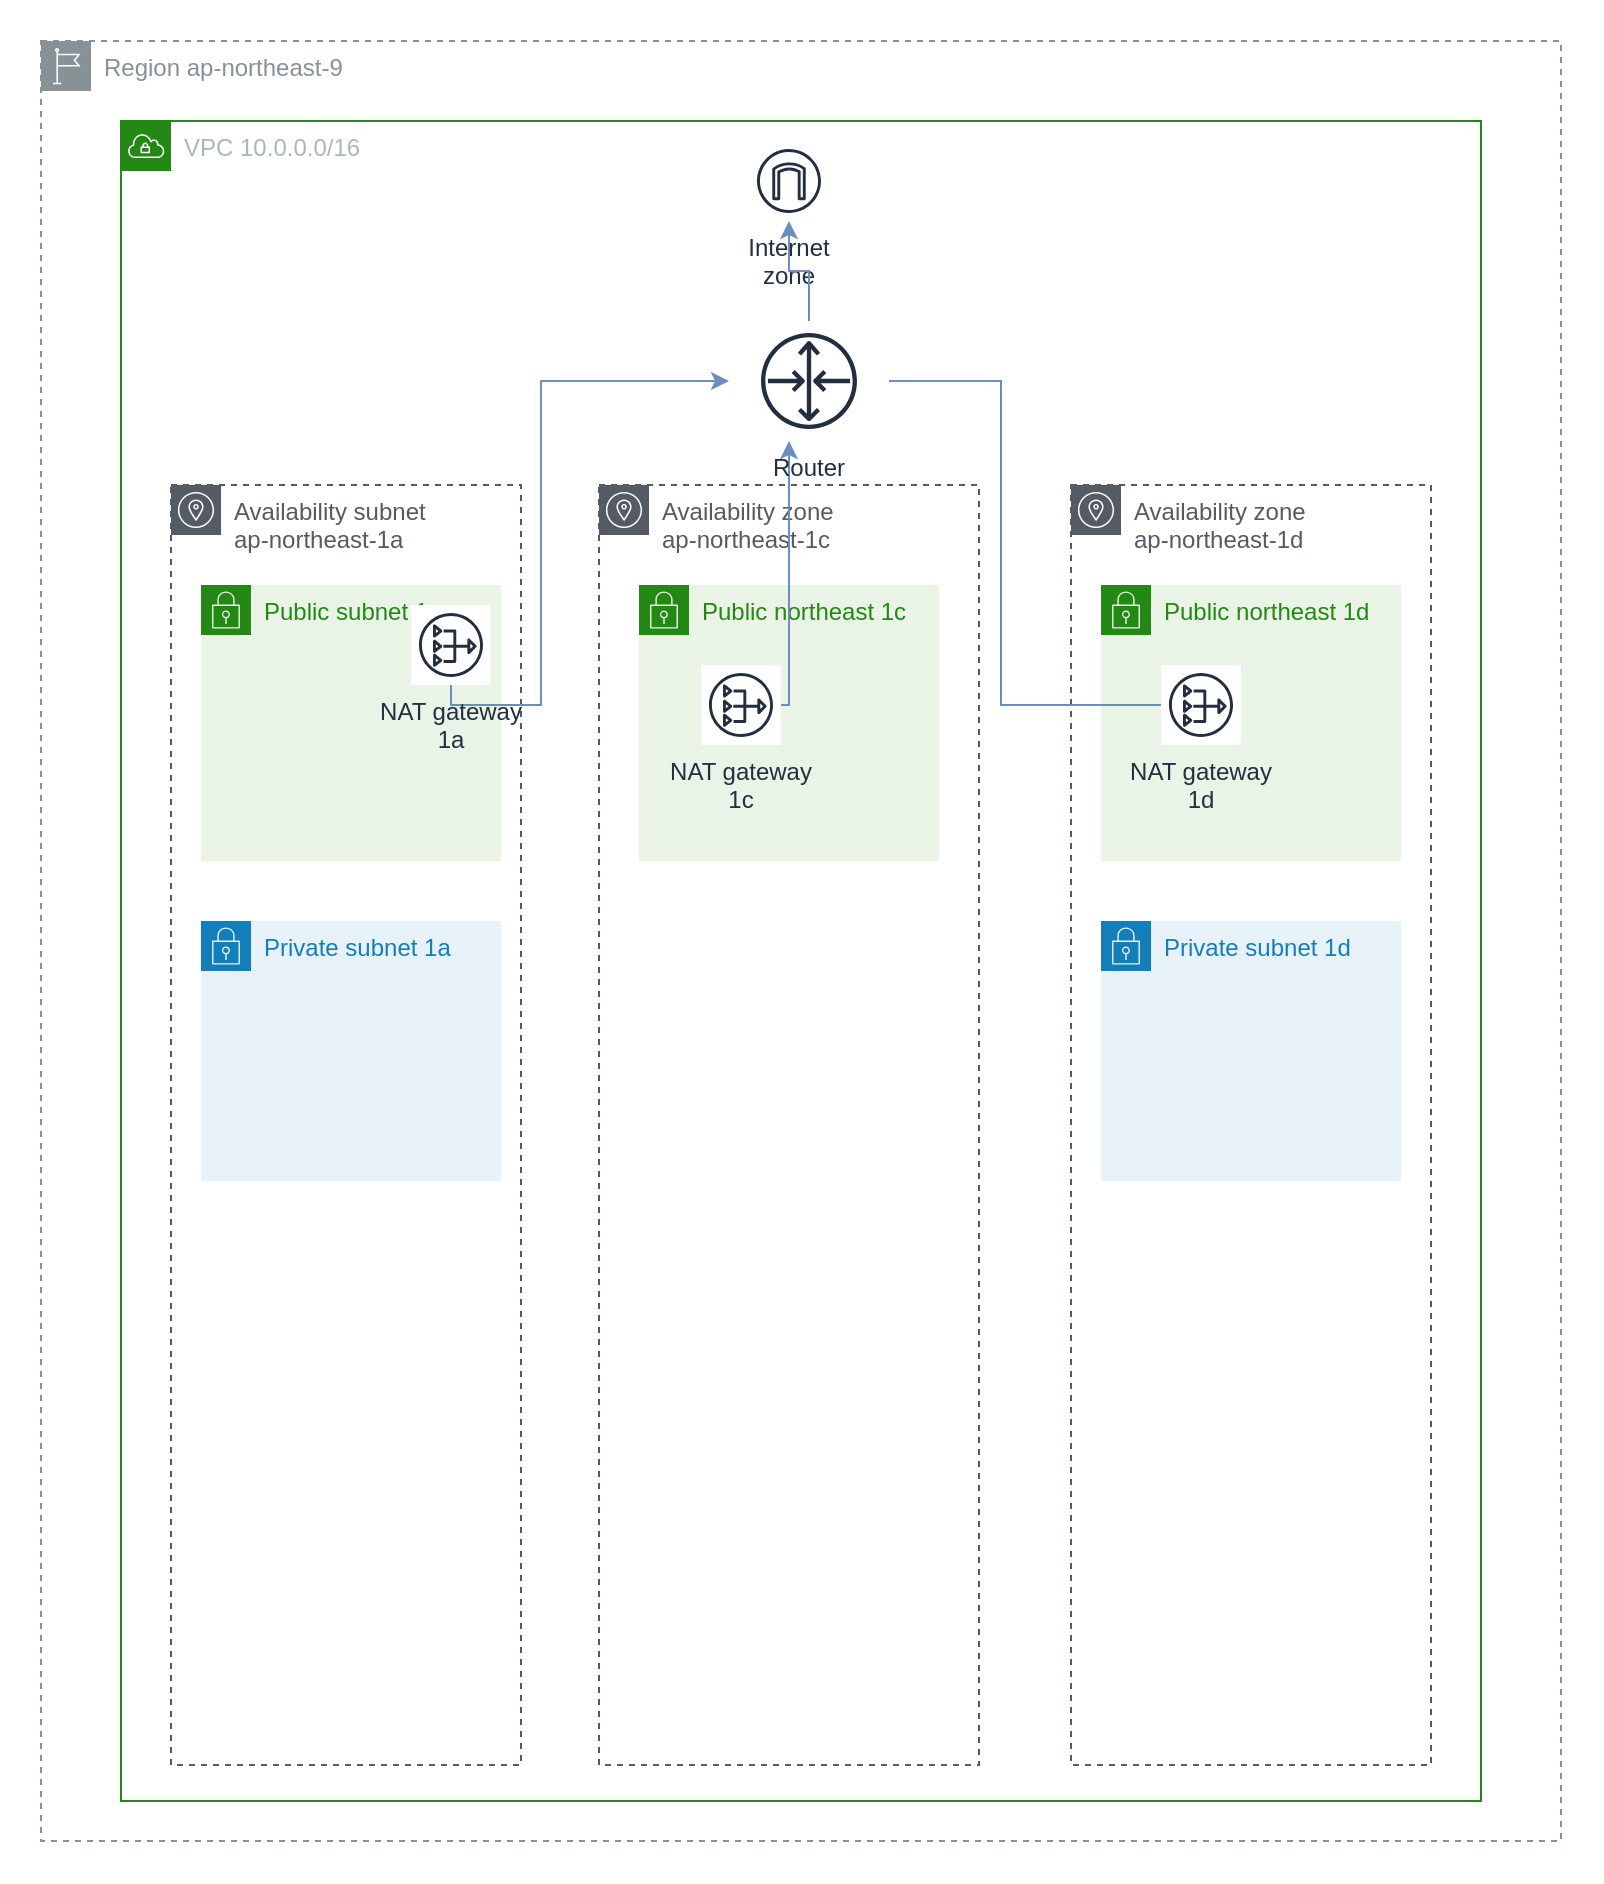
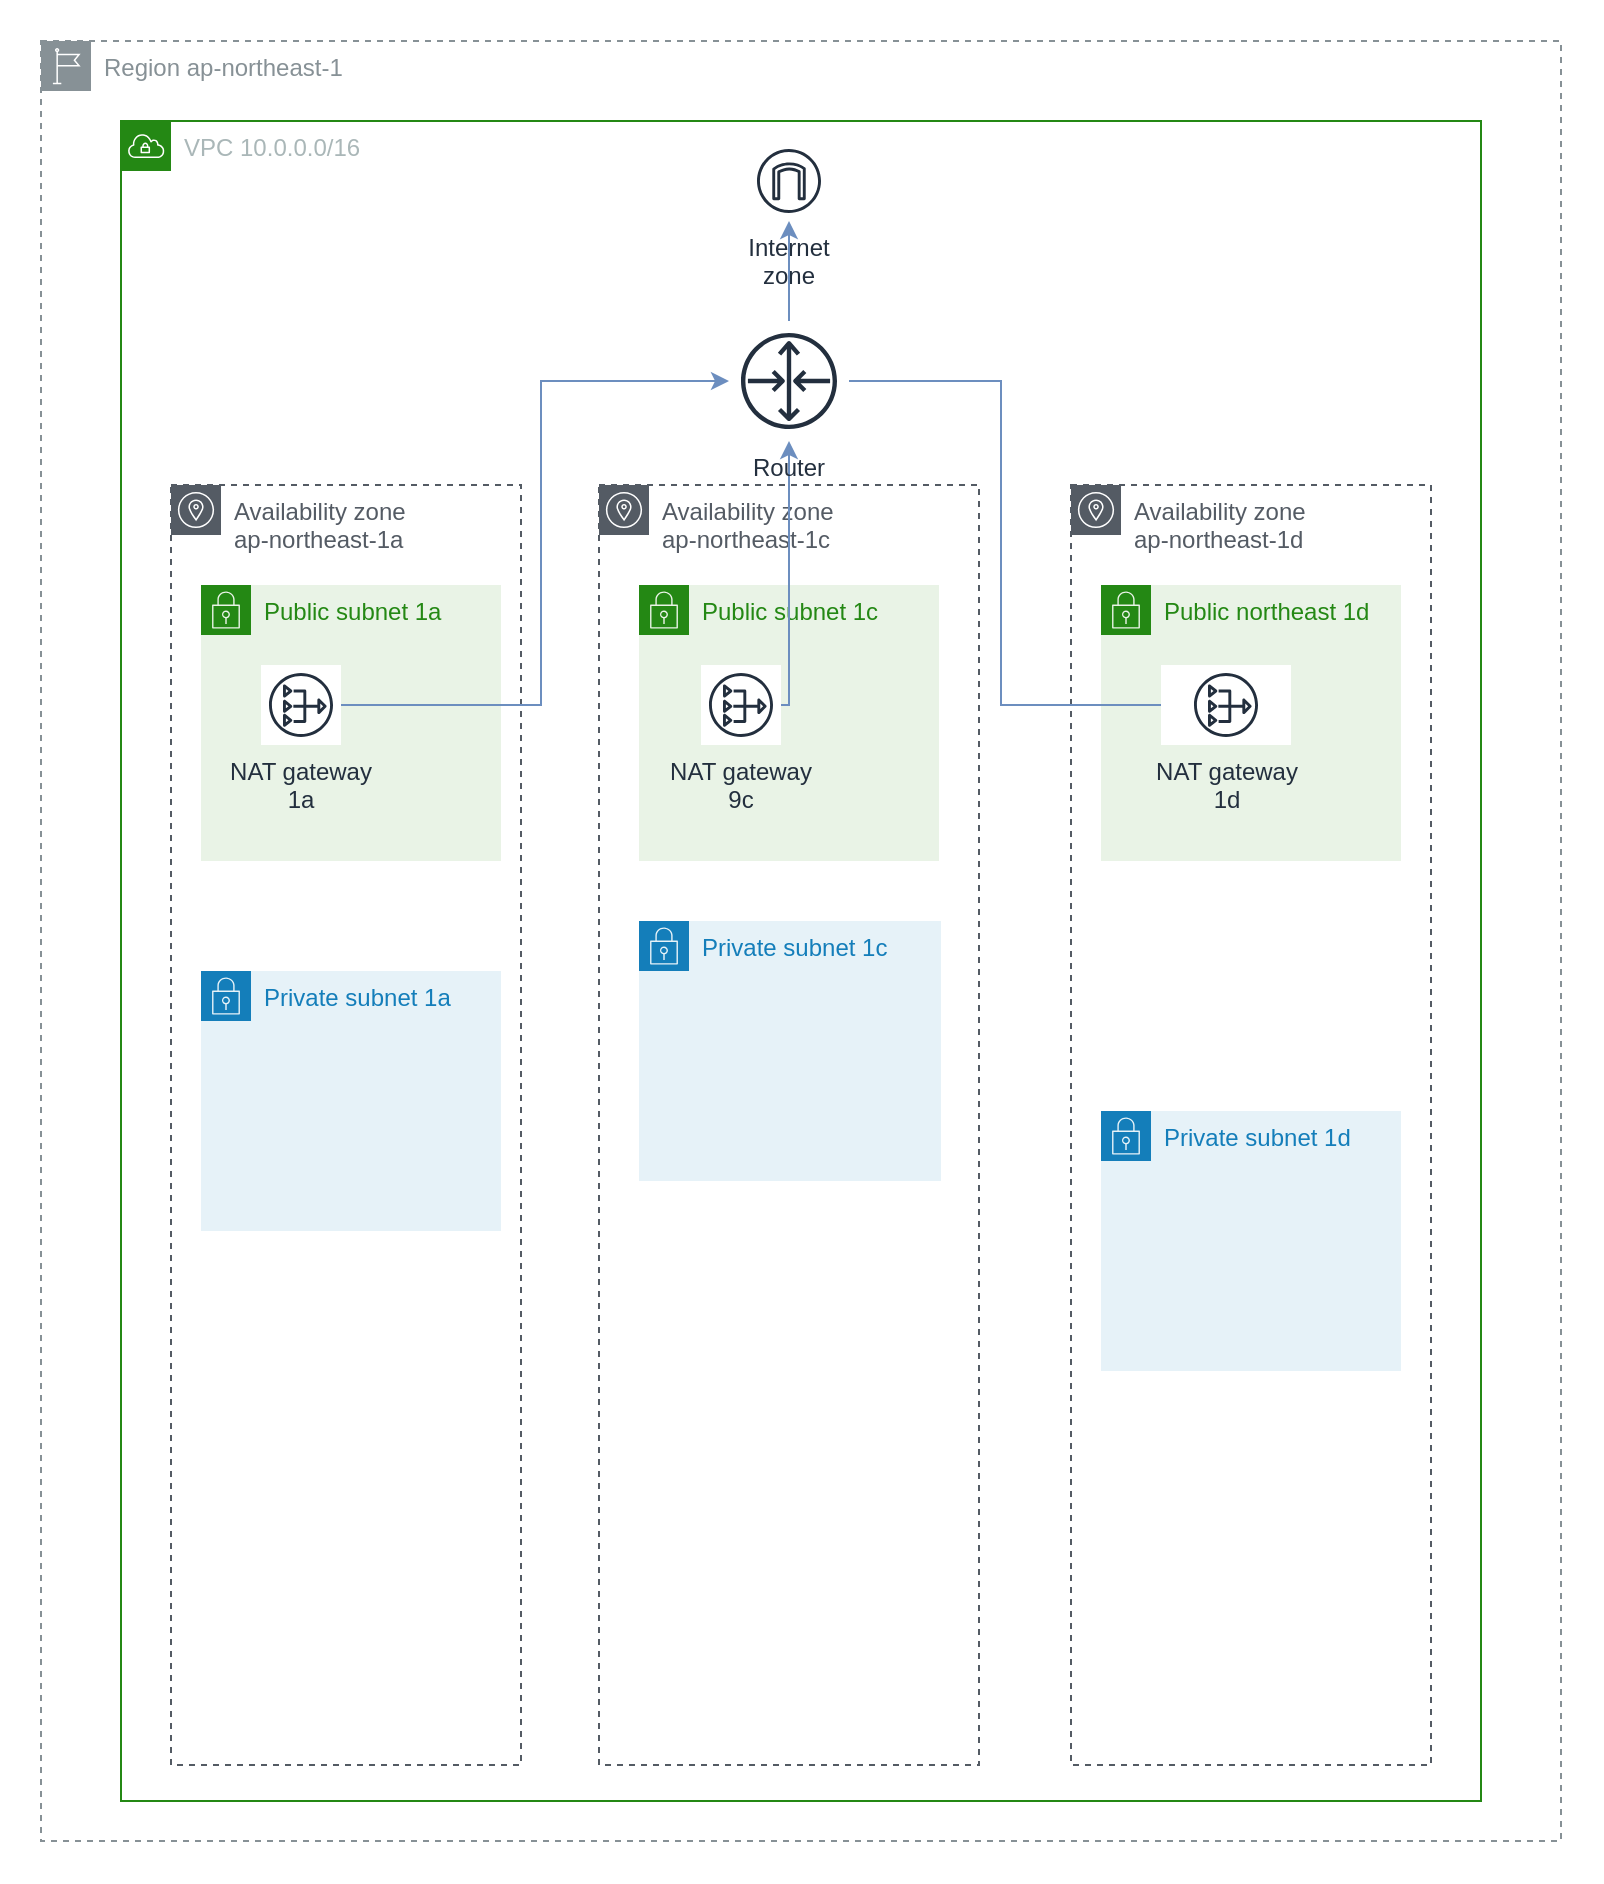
node "Region ap-northeast-9": label "Region ap-northeast-9" -> "Region ap-northeast-1"
node "Router": size 160x120 -> 120x120
node "Availability subnet ap-northeast-1a": label "Availability subnet ap-northeast-1a" -> "Availability zone ap-northeast-1a"
node "Public northeast 1c": label "Public northeast 1c" -> "Public subnet 1c"
node "NAT gateway 1a": moved (451, 645) -> (301, 705)
node "NAT gateway 1d": size 80x80 -> 130x80
node "NAT gateway 1c": label "NAT gateway 1c" -> "NAT gateway 9c"
node "Private subnet 1a": moved (351, 1051) -> (351, 1101)
node "Private subnet 1c": added
node "Private subnet 1d": moved (1251, 1051) -> (1251, 1241)
